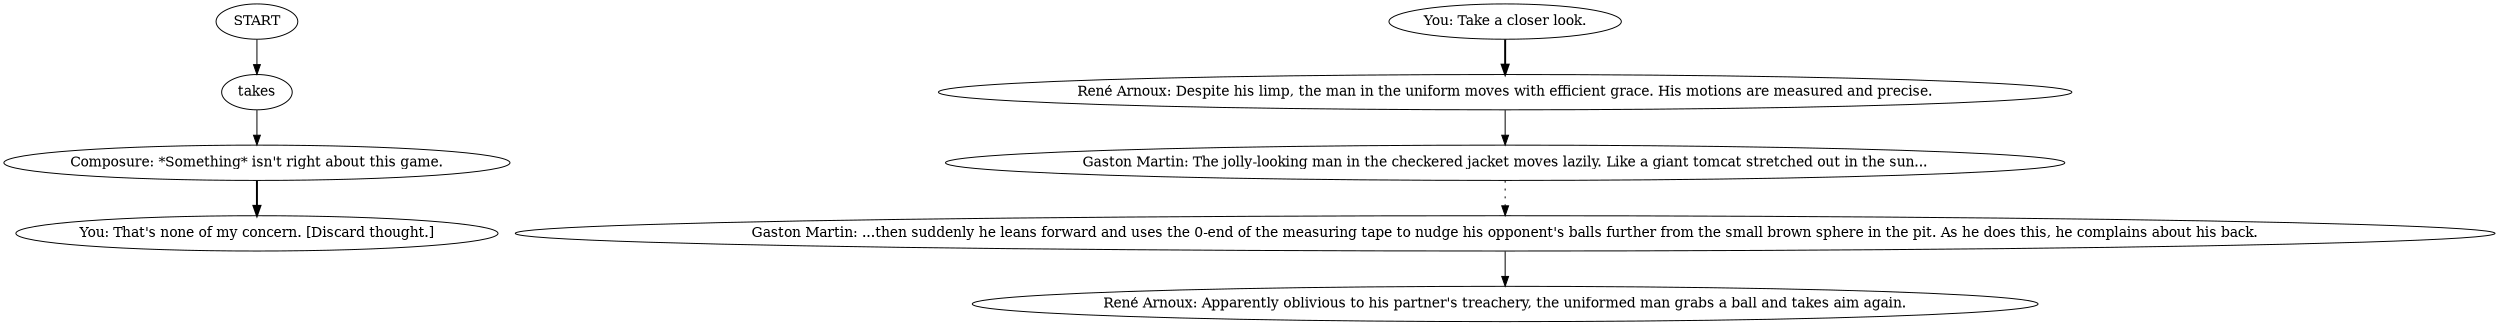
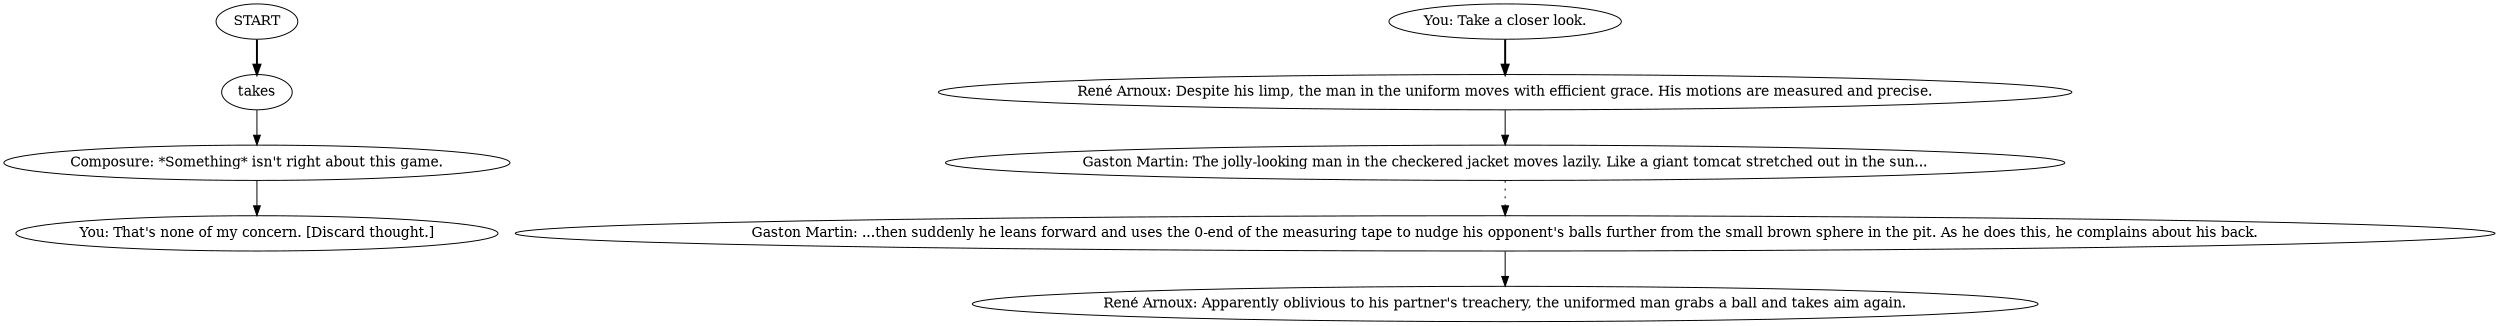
edge "START" -> "takes": style solid -> bold
edge "Composure: *Something* isn't right about this game." -> "You: That's none of my concern. [Discard thought.]": style bold -> solid
